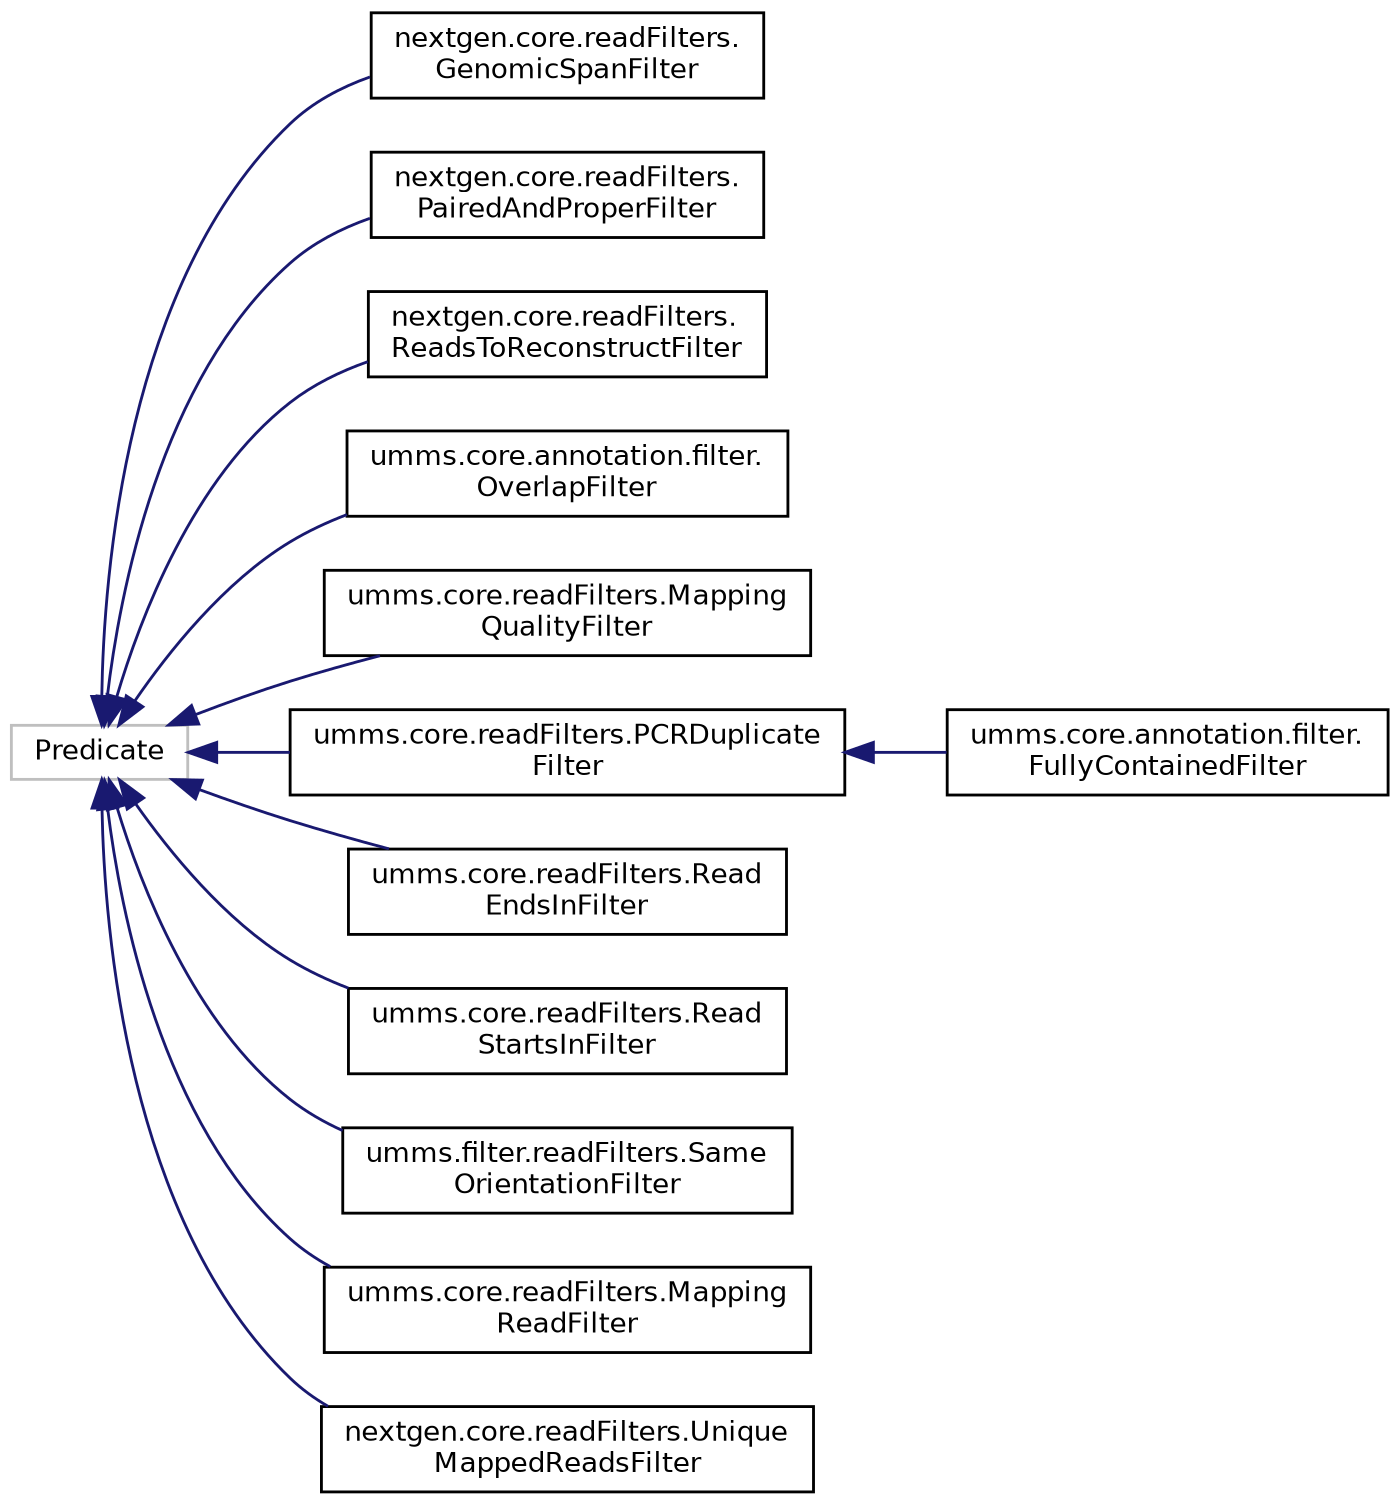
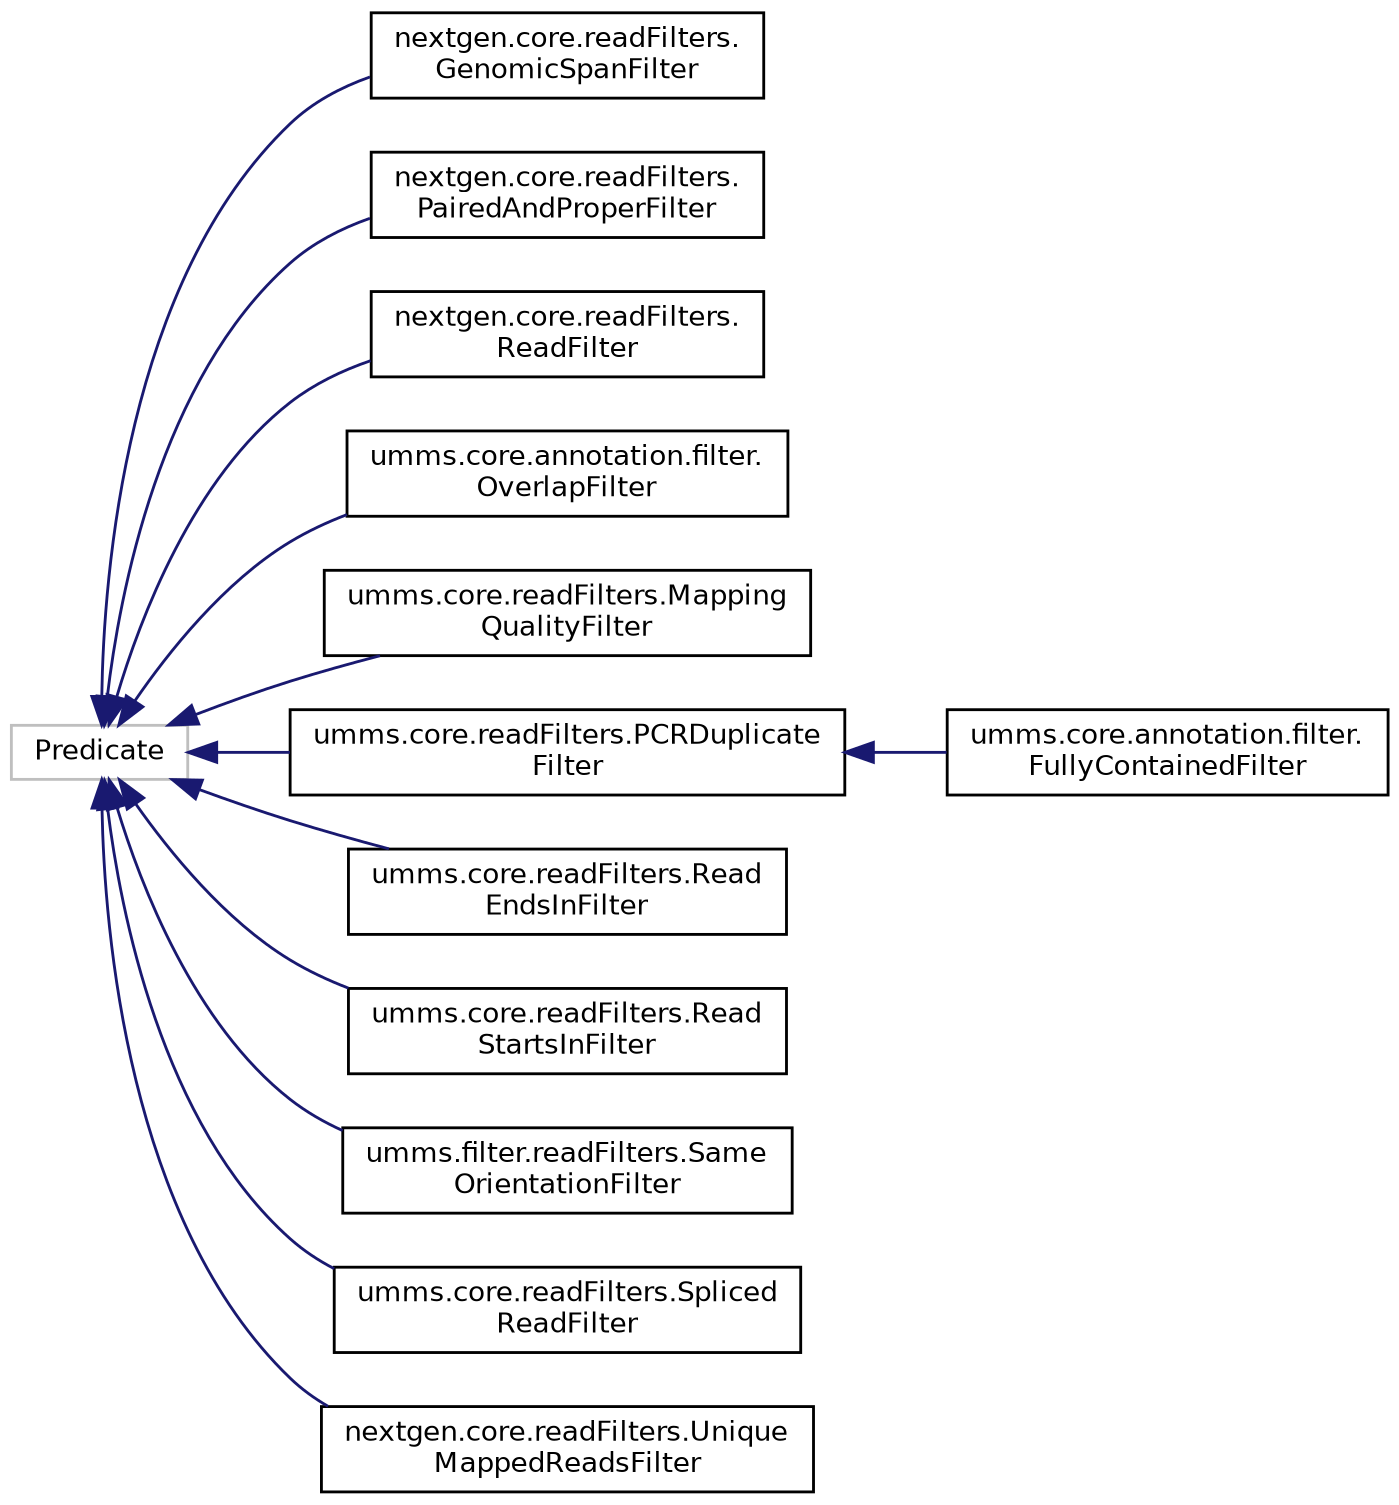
node "nextgen.core.readFilters. ReadsToReconstructFilter": label "nextgen.core.readFilters. ReadsToReconstructFilter" -> "nextgen.core.readFilters. ReadFilter"
node "umms.core.readFilters.Mapping ReadFilter": label "umms.core.readFilters.Mapping ReadFilter" -> "umms.core.readFilters.Spliced ReadFilter"
